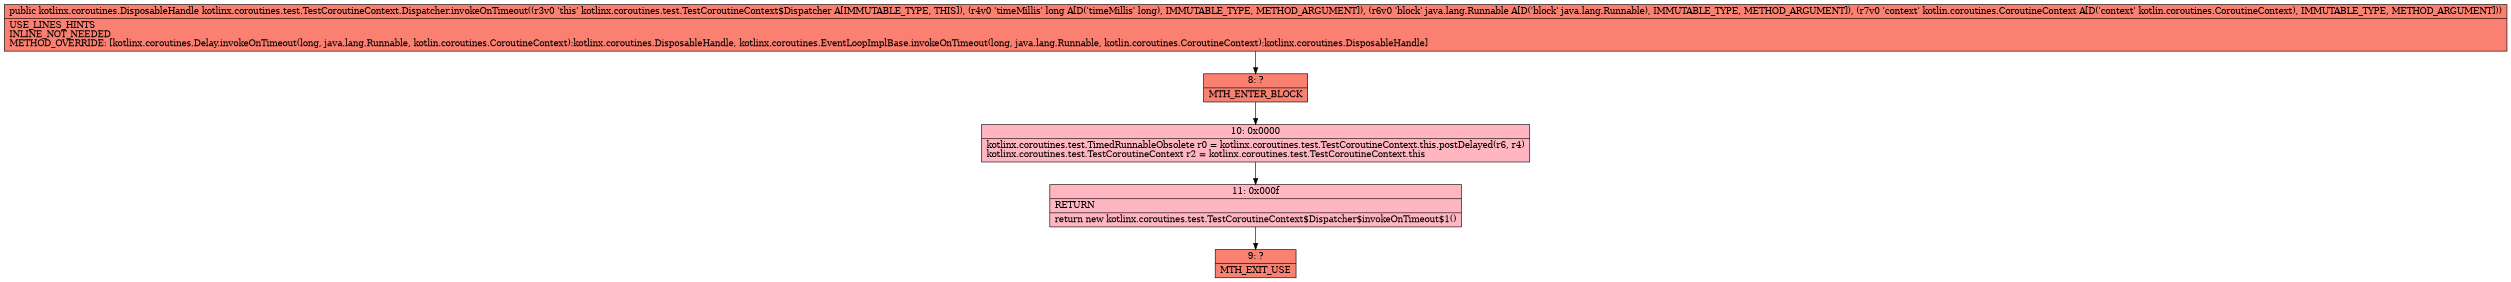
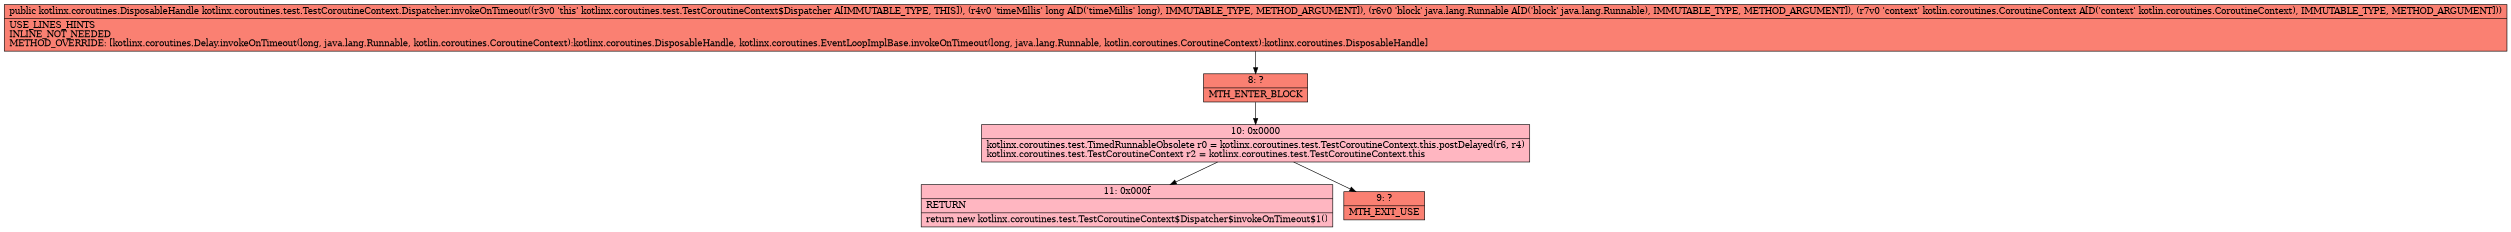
edge "11: 0x000f" -> "9: ?": now "10: 0x0000" -> "9: ?"
